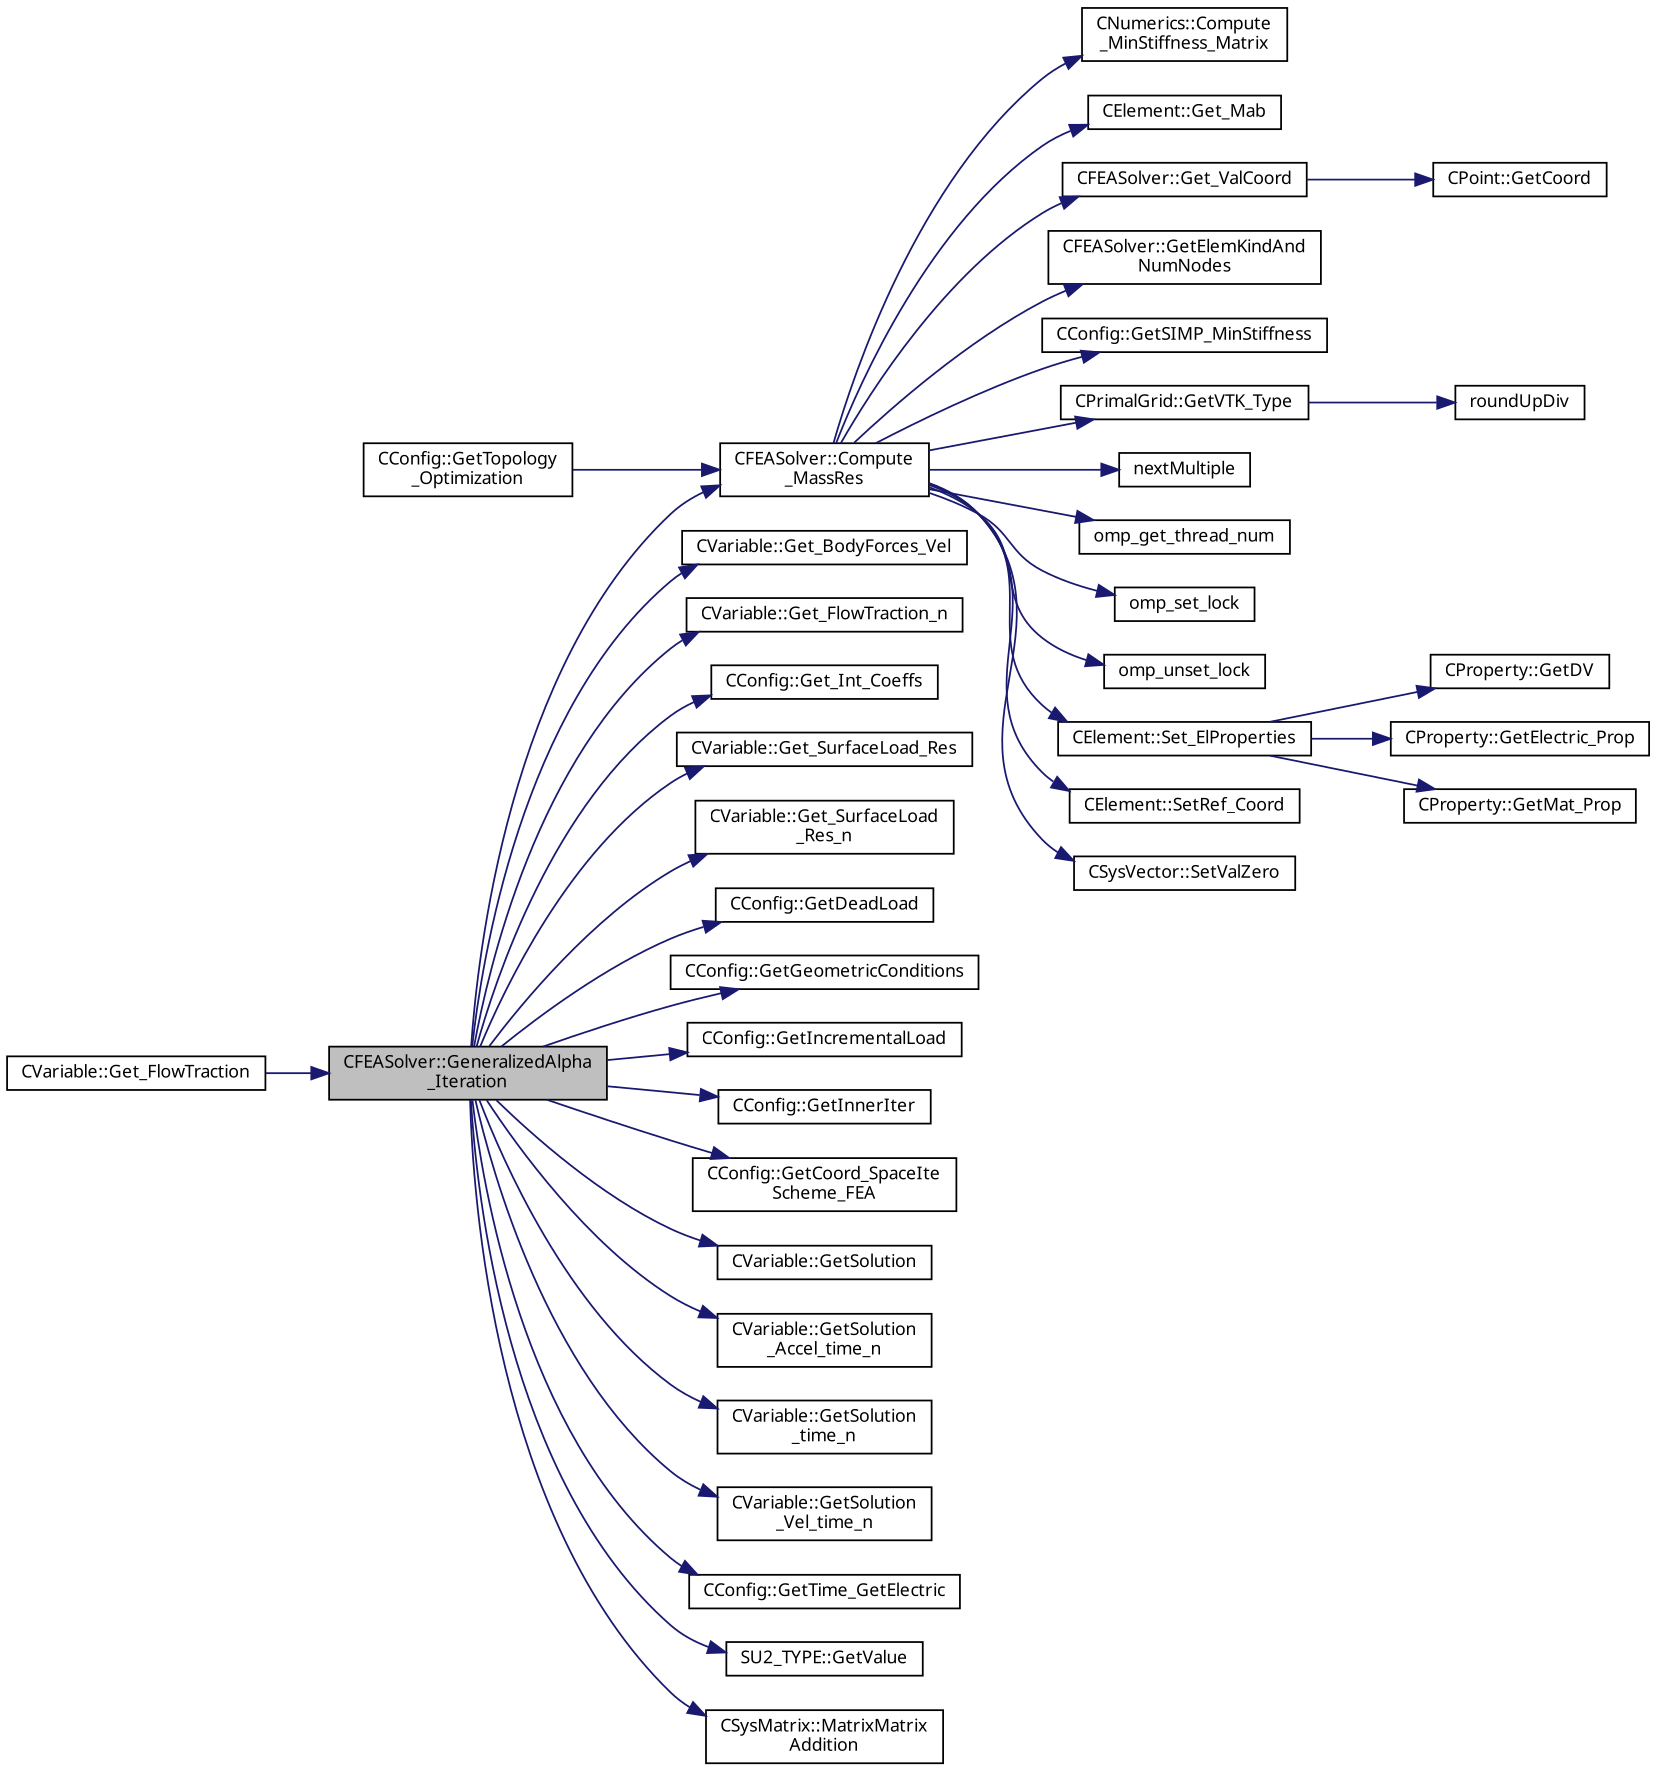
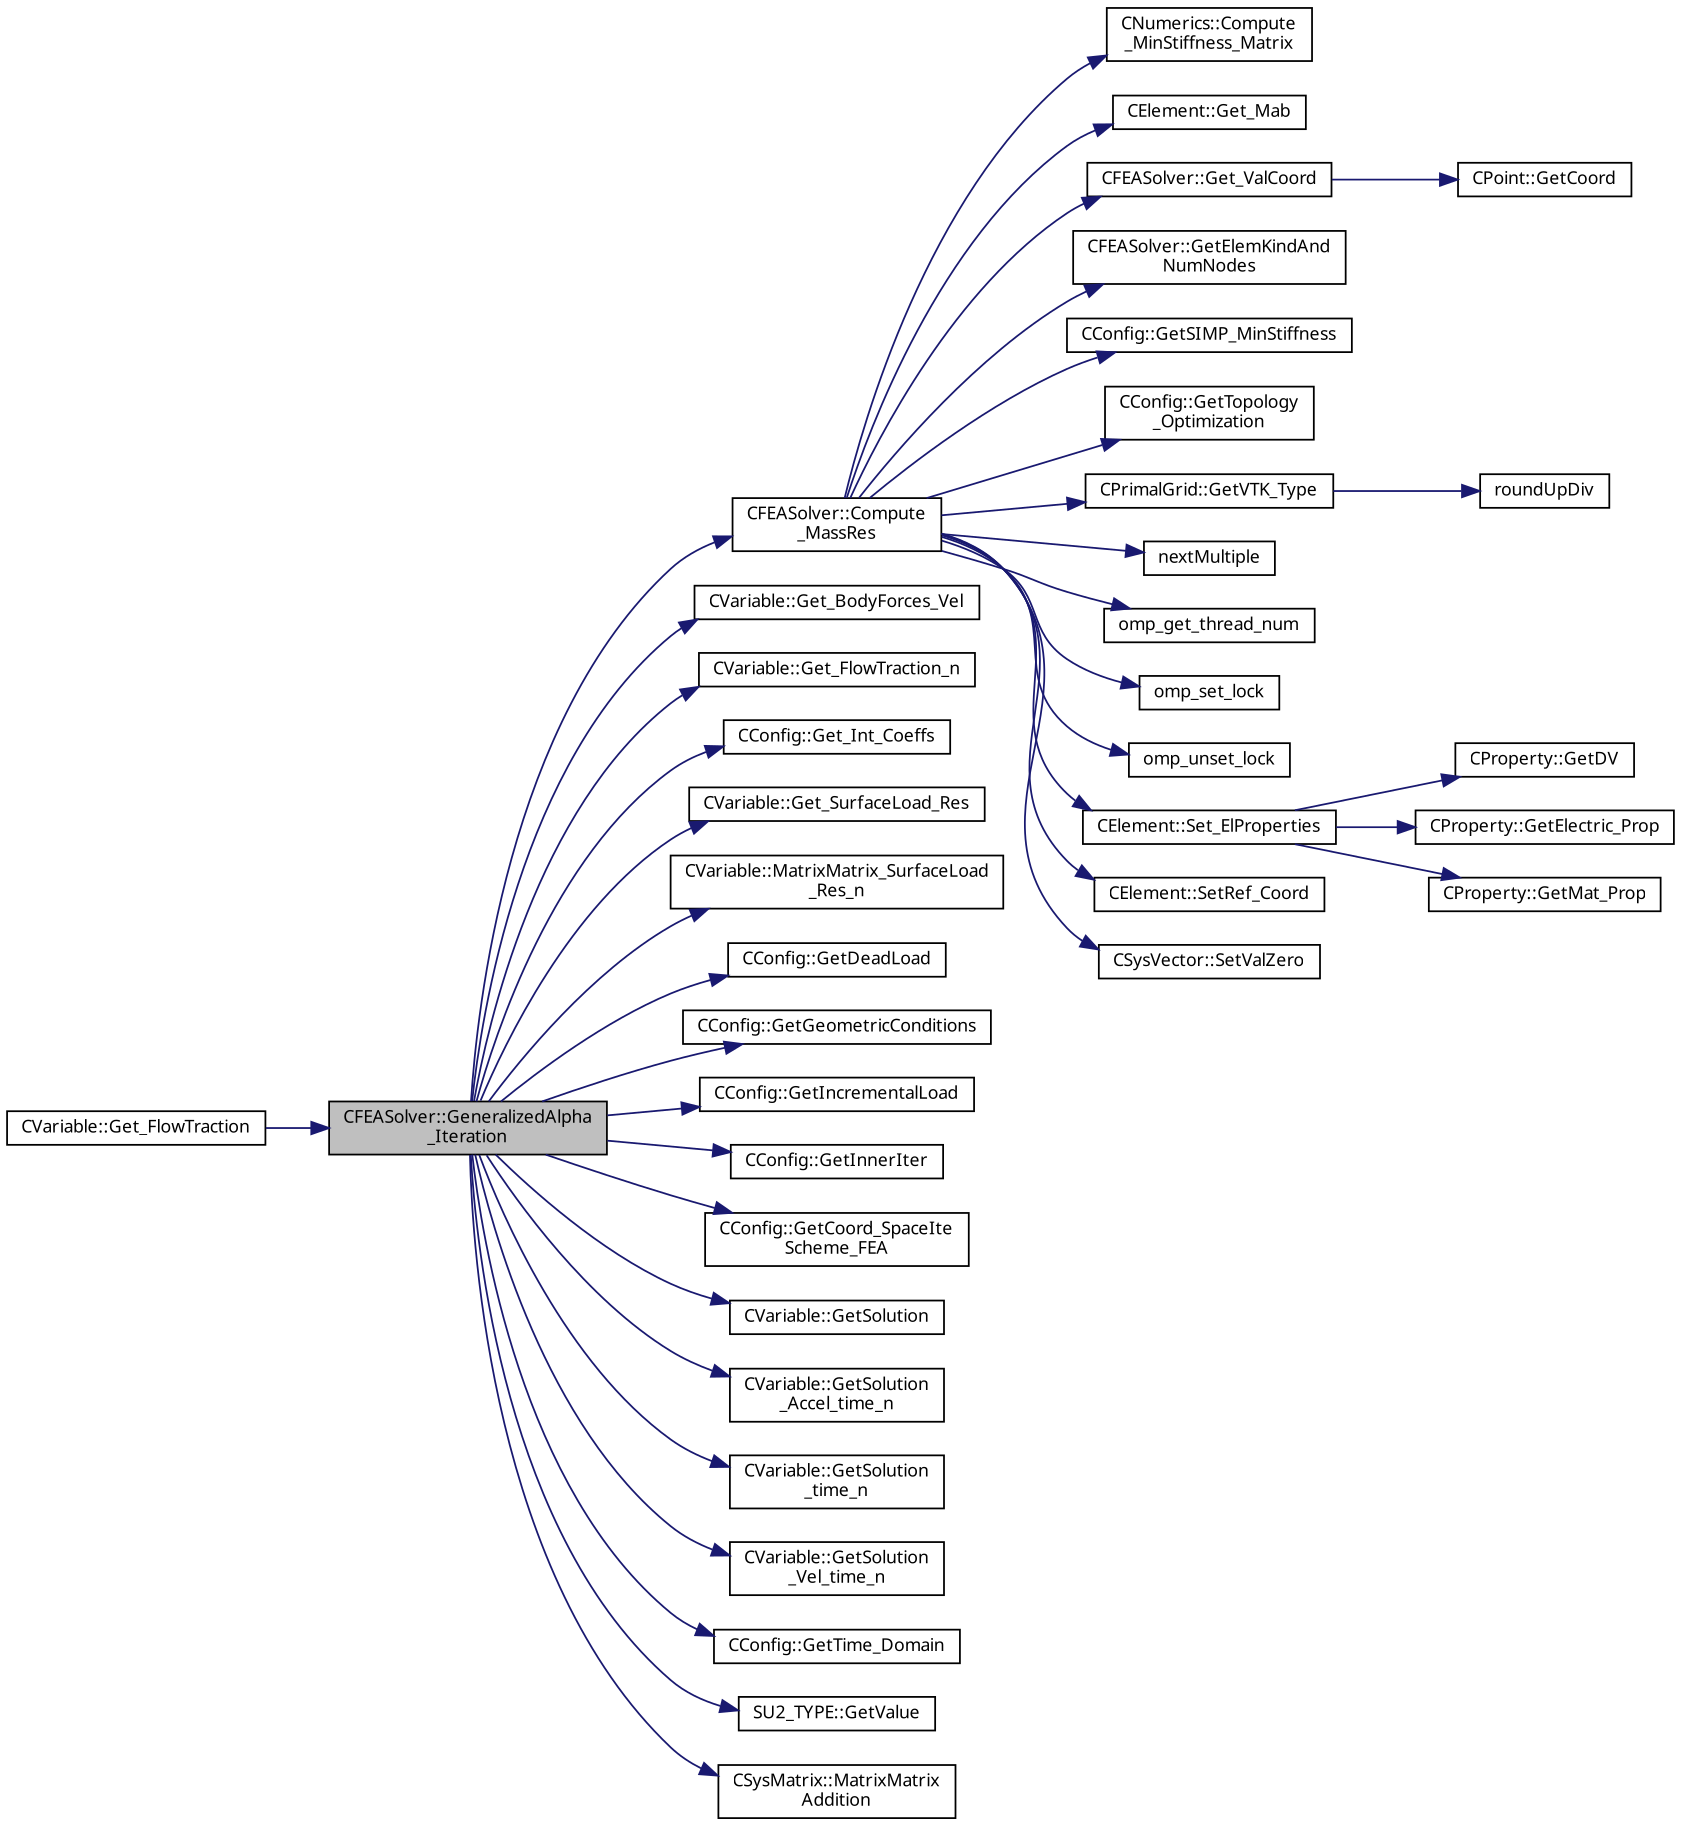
edge "CConfig::GetTopology _Optimization" -> "CFEASolver::Compute _MassRes": reversed
node "CVariable::Get_SurfaceLoad _Res_n": label "CVariable::Get_SurfaceLoad _Res_n" -> "CVariable::MatrixMatrix_SurfaceLoad _Res_n"
node "CConfig::GetTime_GetElectric": label "CConfig::GetTime_GetElectric" -> "CConfig::GetTime_Domain"
